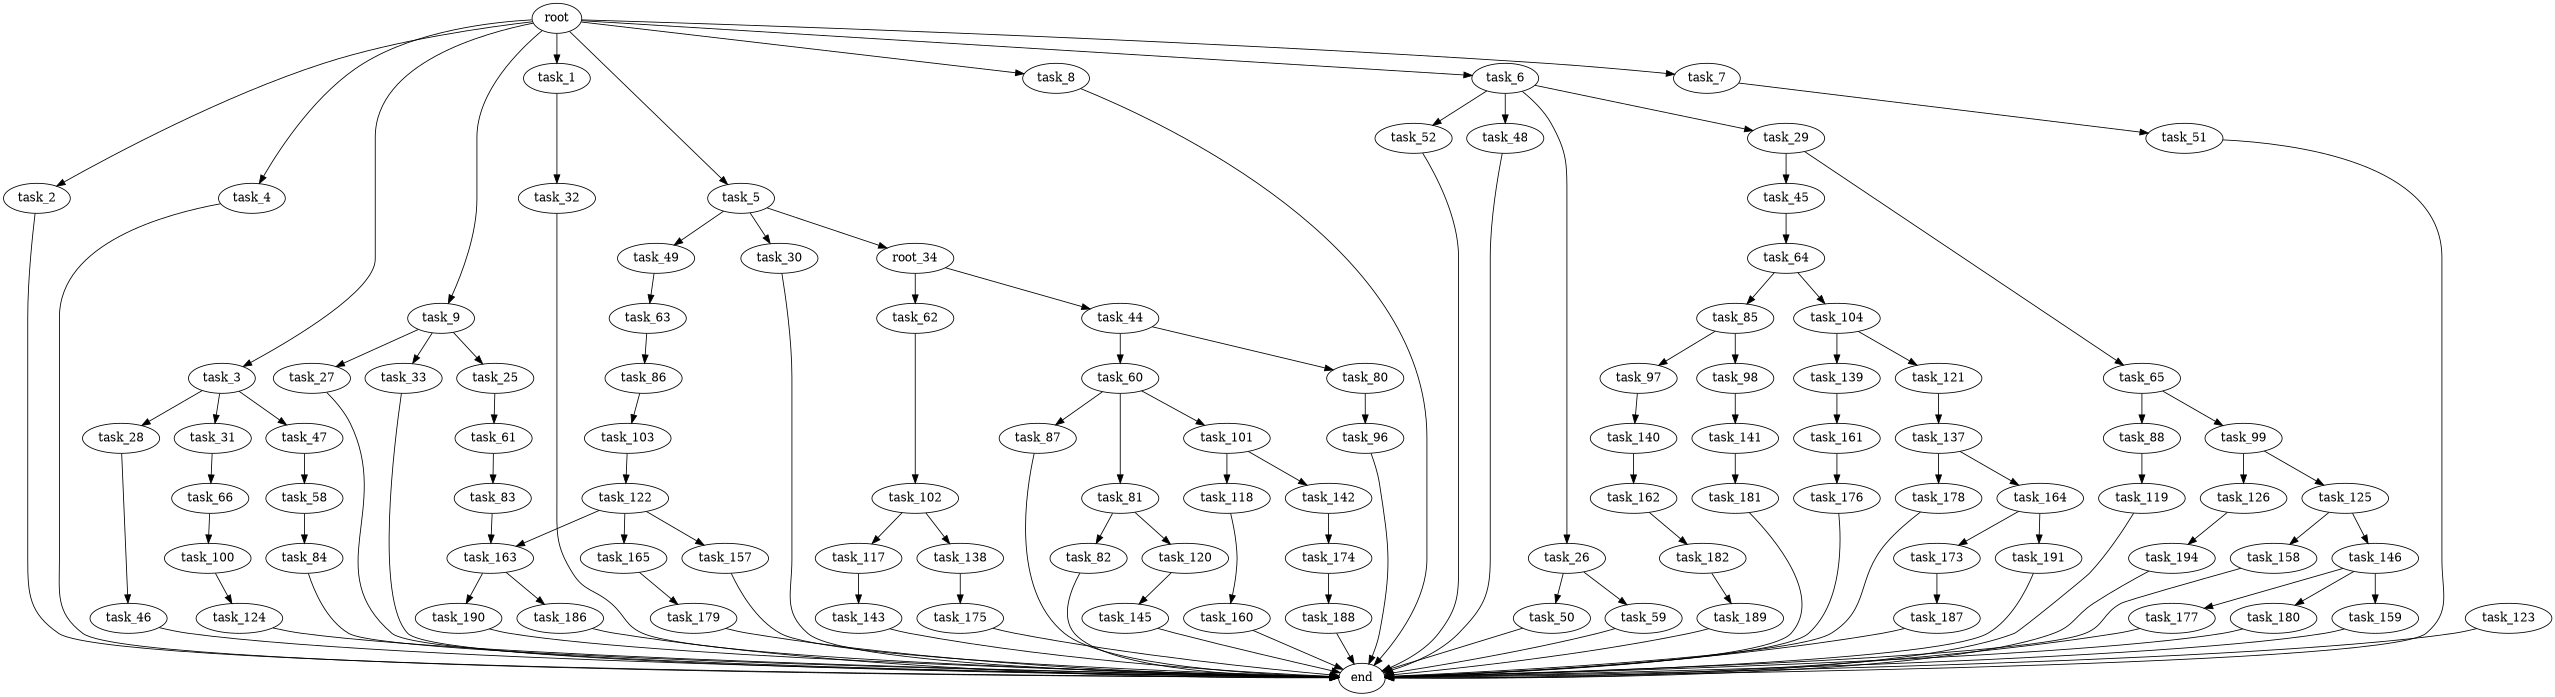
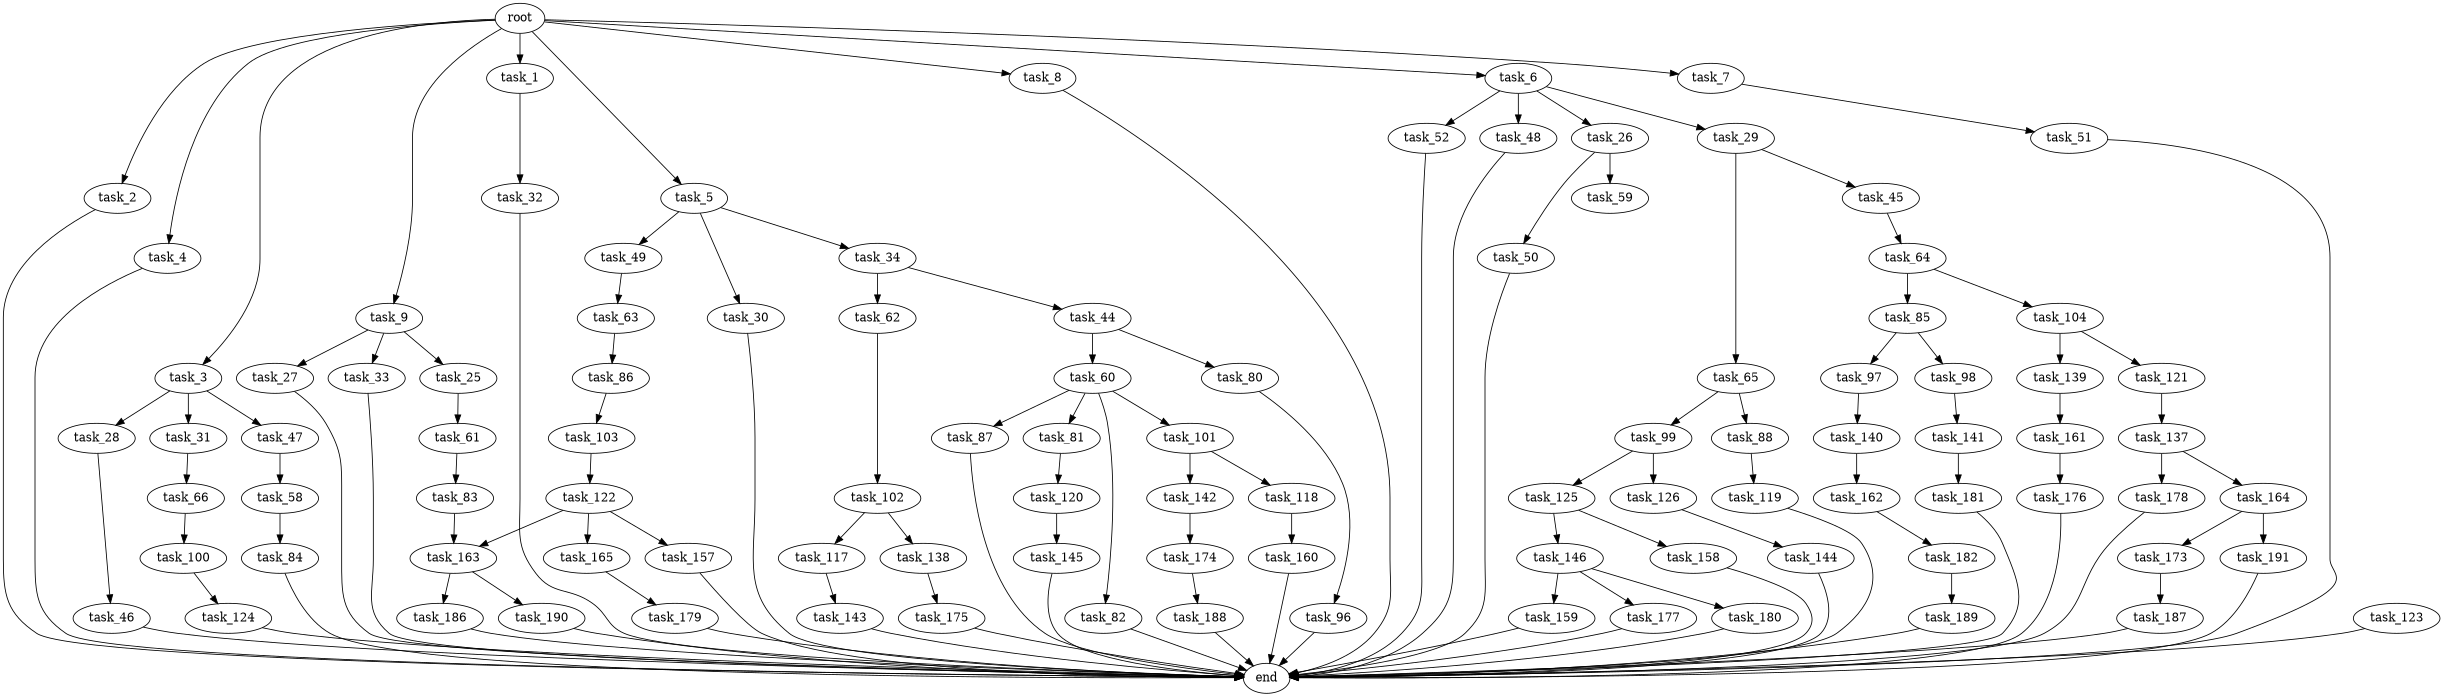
node "root_34": label "root_34" -> "task_34"
edge "task_81" -> "task_82": now "task_60" -> "task_82"
node "task_194": label "task_194" -> "task_144"
edge "task_59" -> "end": removed
